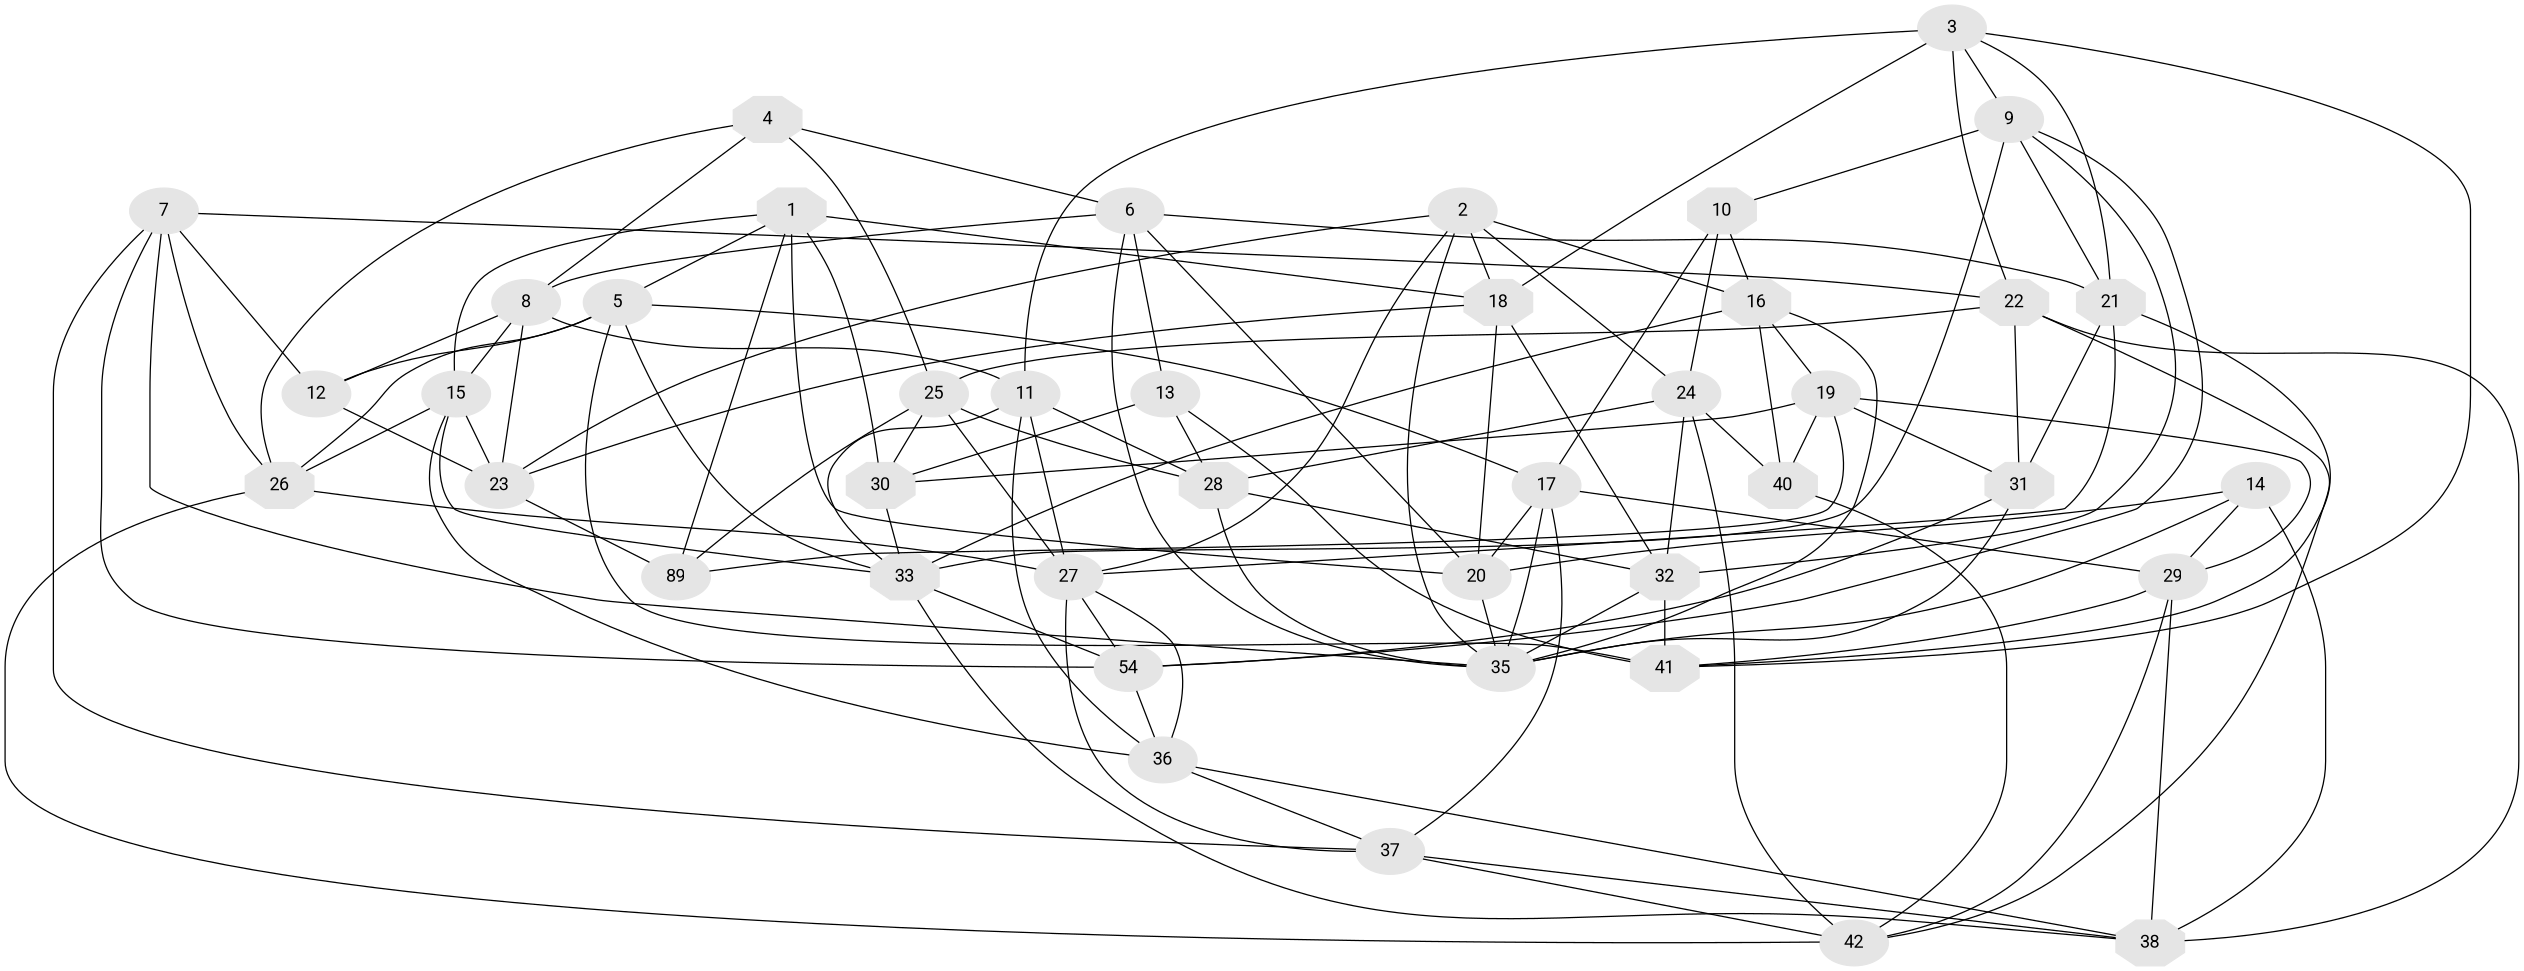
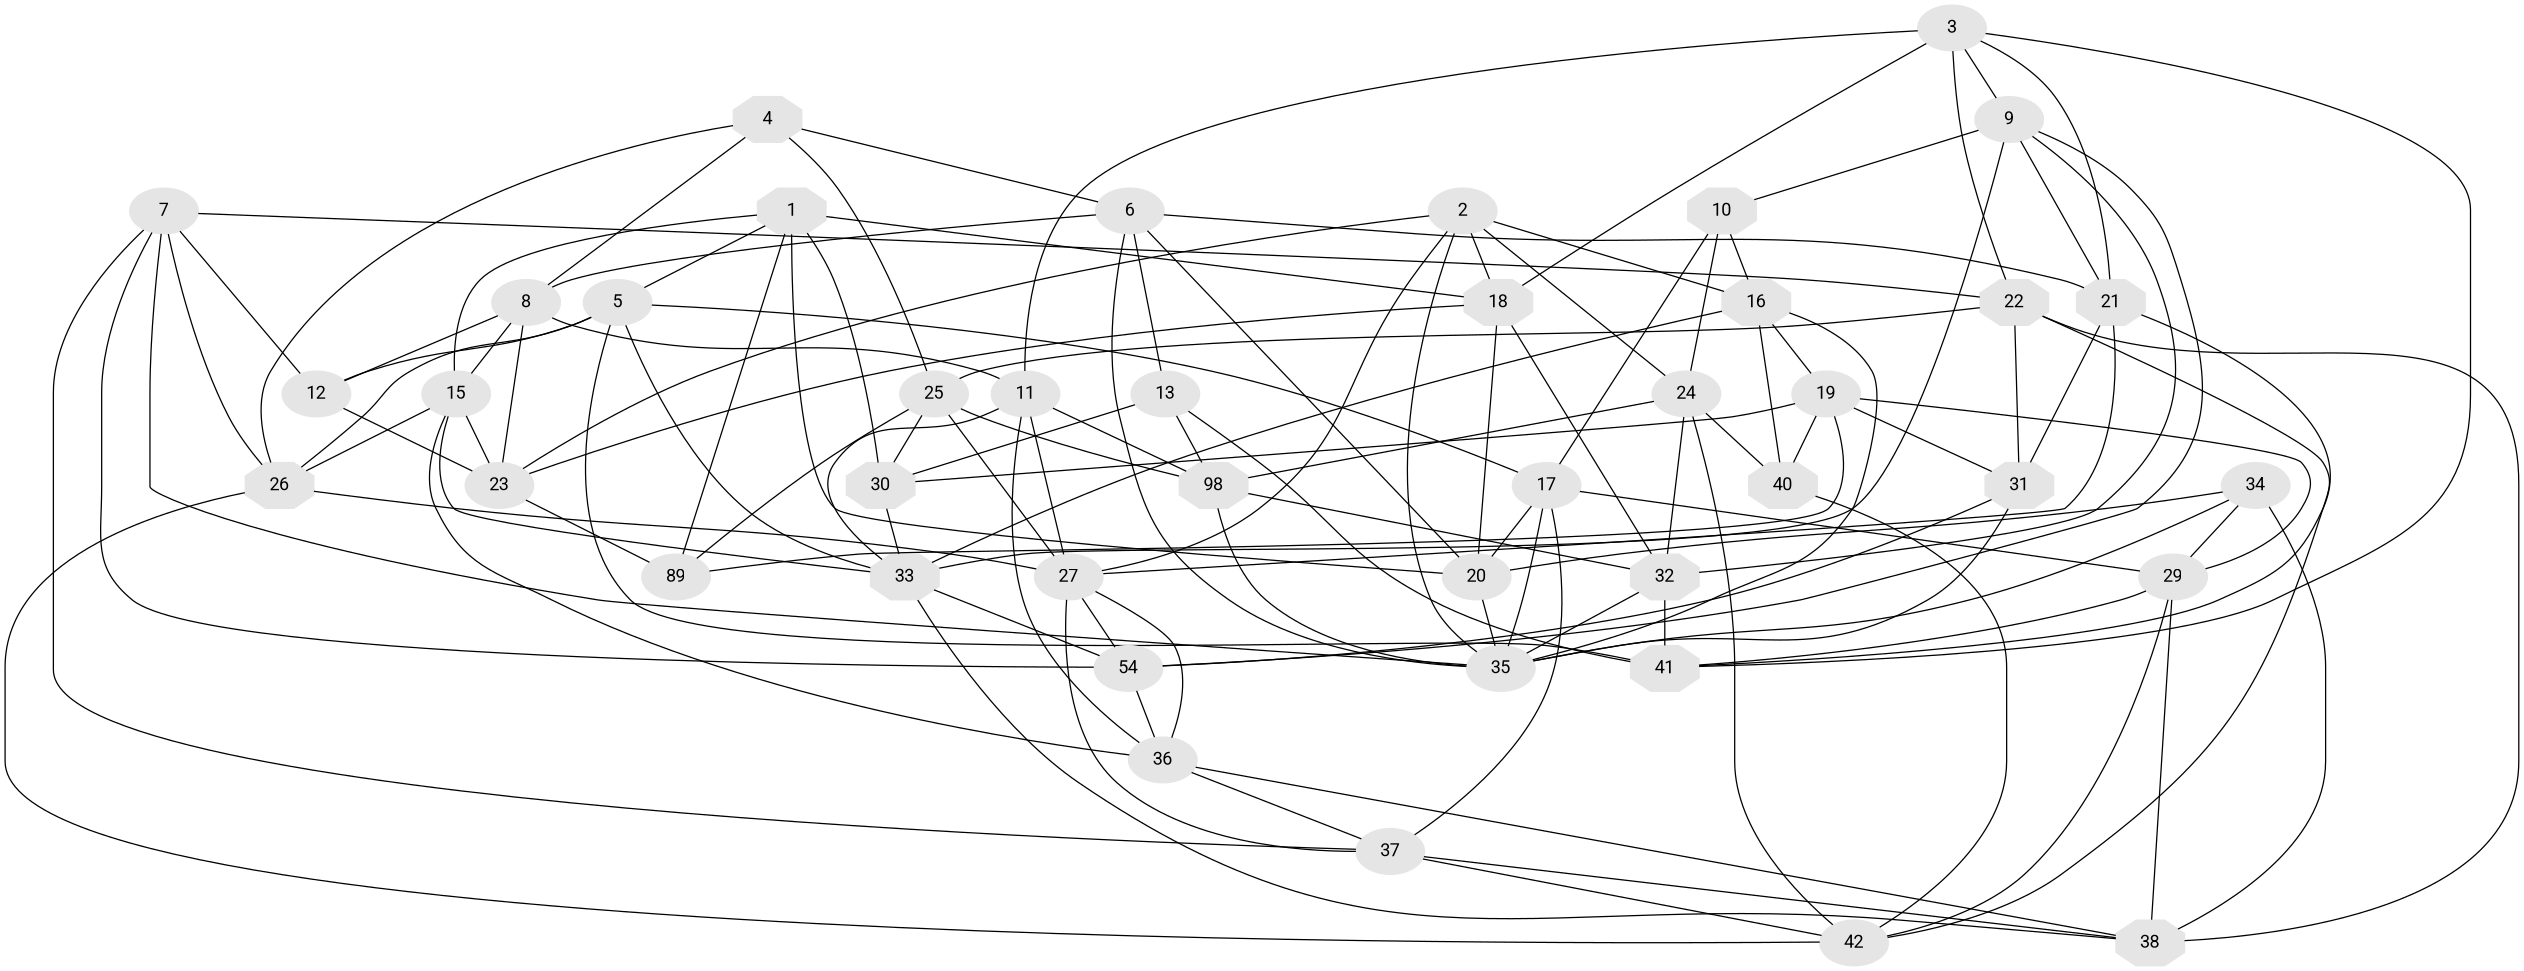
node "28": label "28" -> "98"
node "14": label "14" -> "34"
